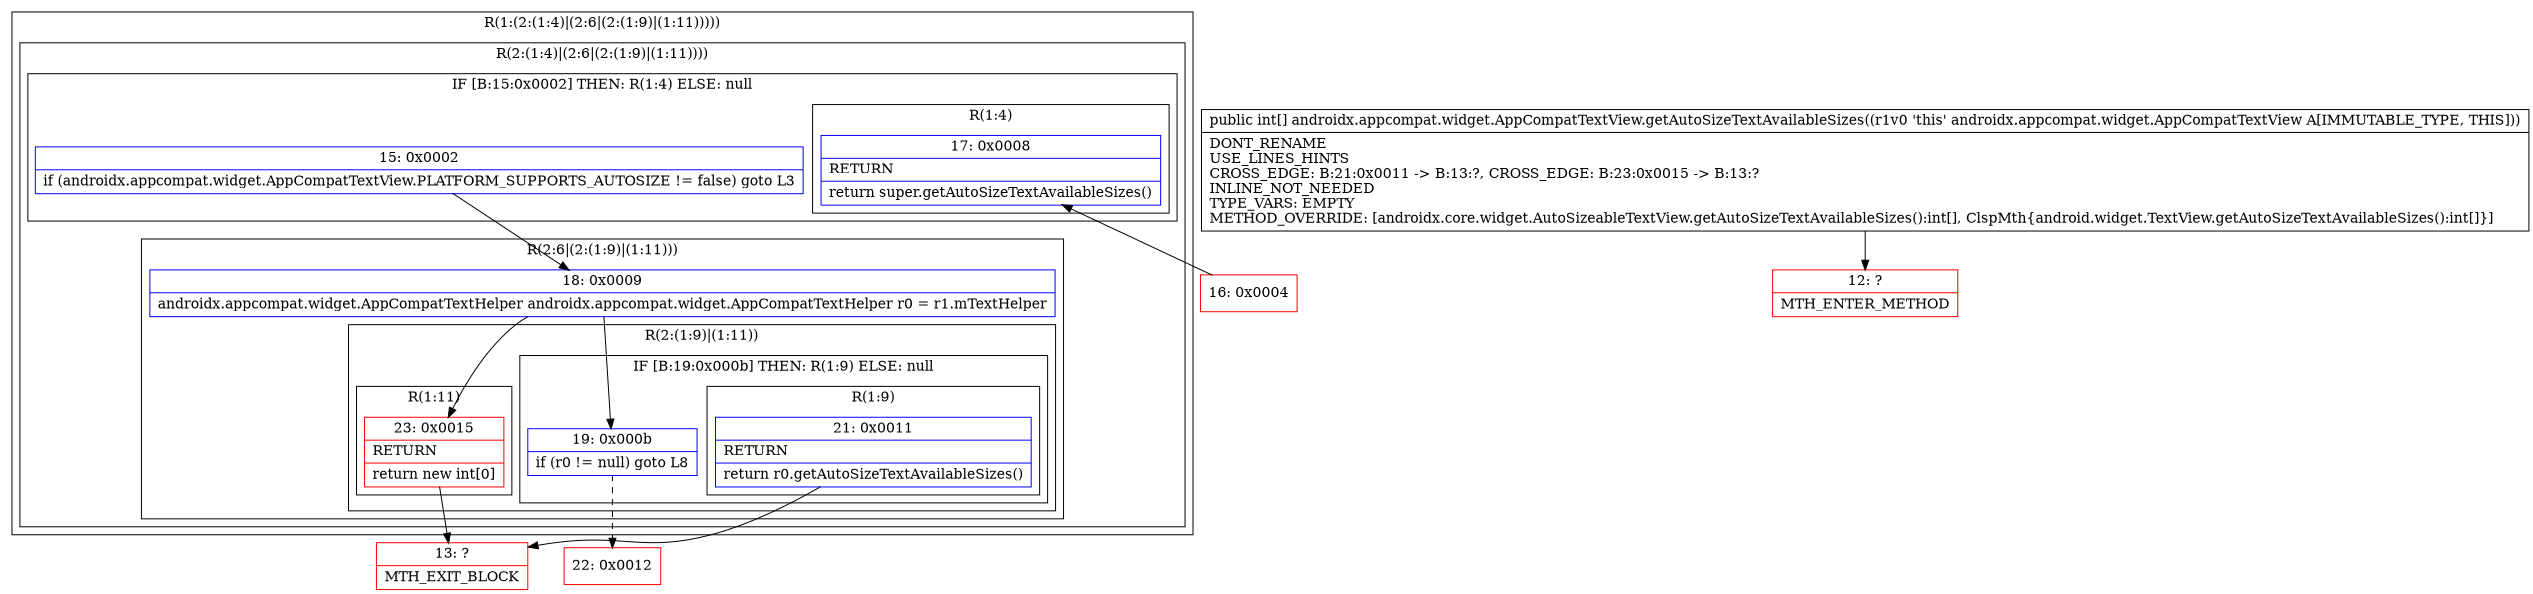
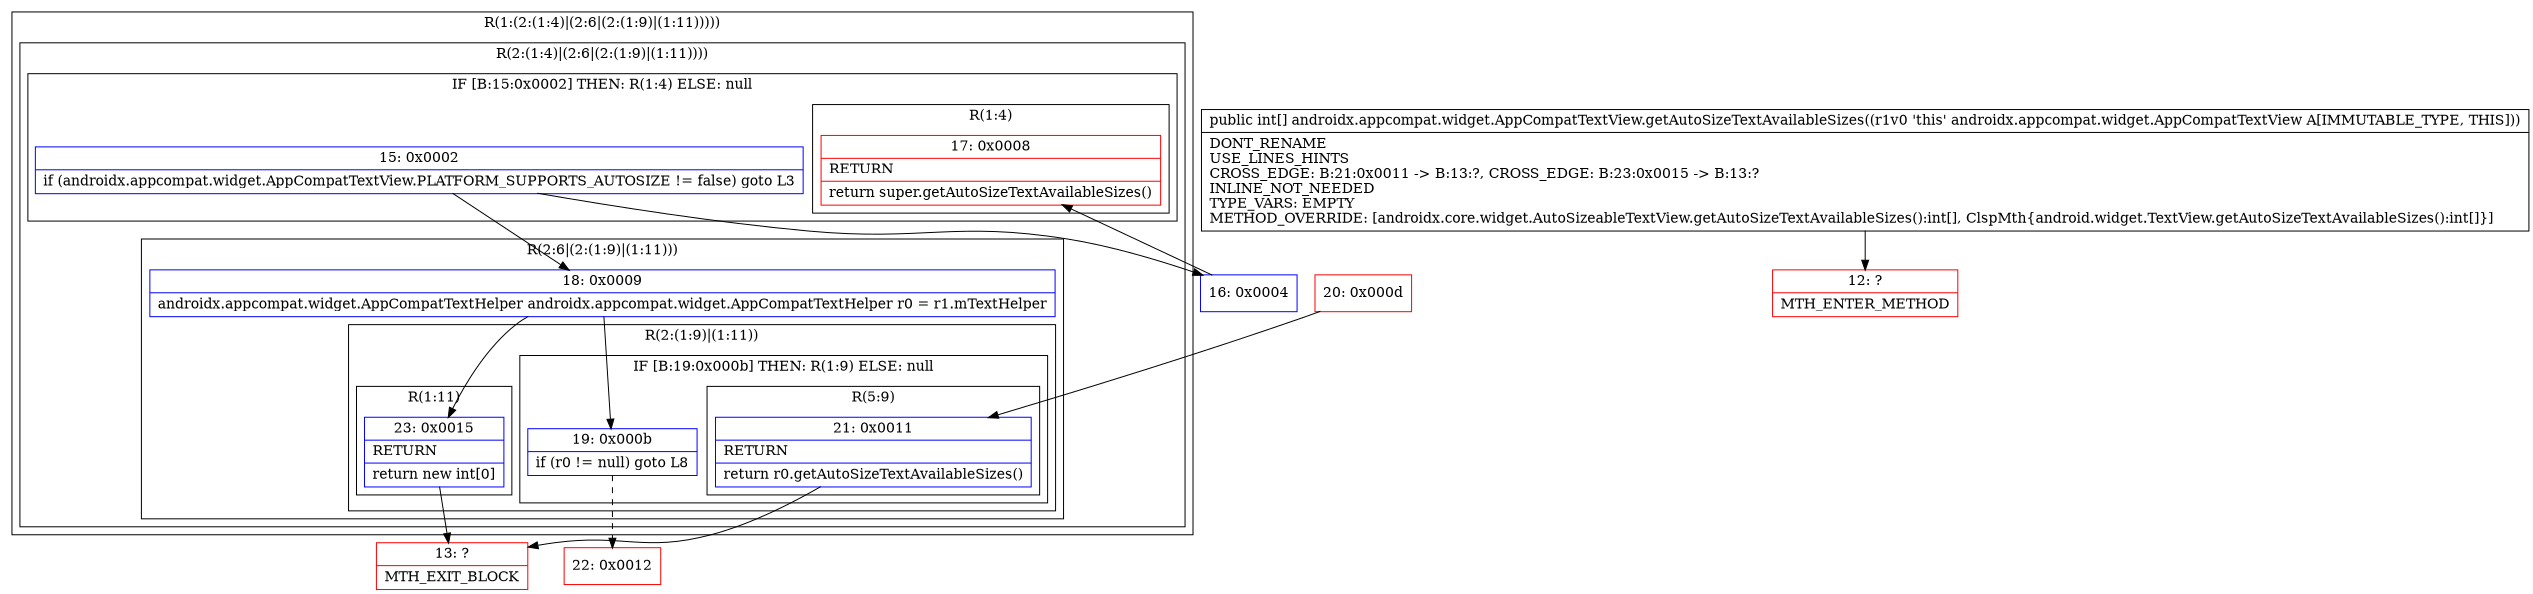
node "17: 0x0008": color blue -> red
edge "15: 0x0002" -> "16: 0x0004": added
node "16: 0x0004": color red -> blue
node "20: 0x000d": added
cluster "R(1:9)": label "R(1:9)" -> "R(5:9)"
node "23: 0x0015": color red -> blue
